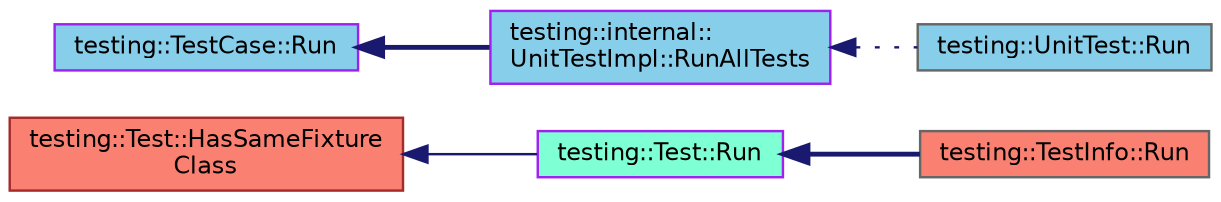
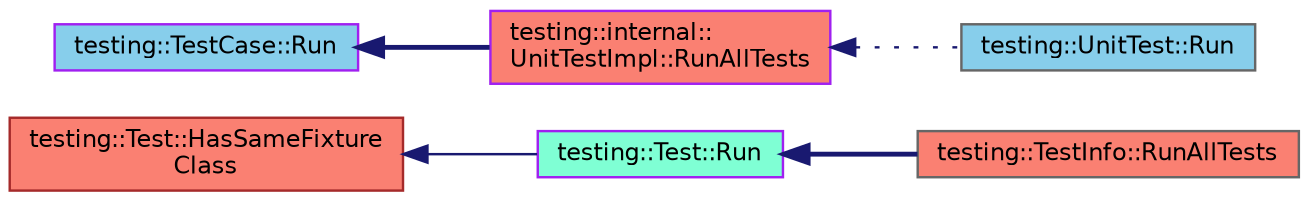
node "testing::internal:: UnitTestImpl::RunAllTests": fillcolor skyblue -> salmon
node "testing::TestInfo::Run": label "testing::TestInfo::Run" -> "testing::TestInfo::RunAllTests"
